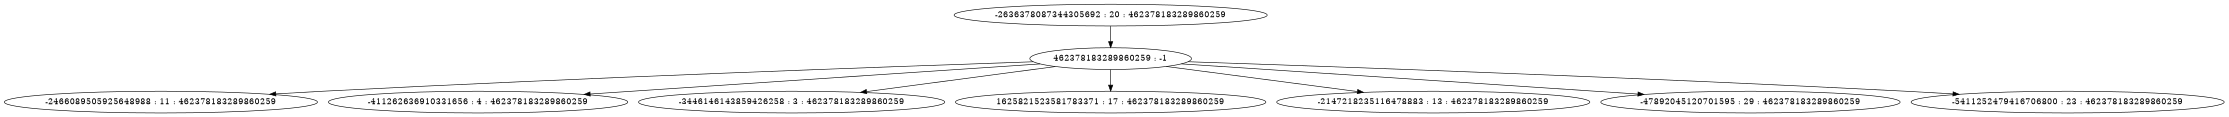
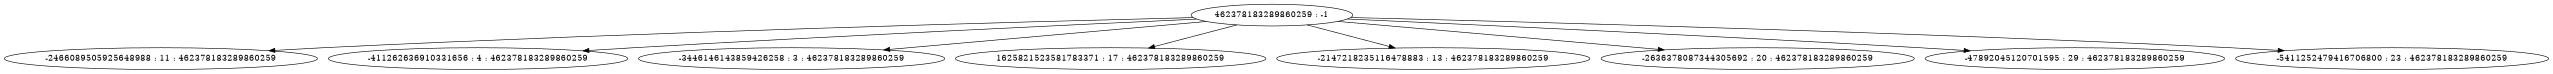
edge "-2636378087344305692 : 20 : 462378183289860259" -> "462378183289860259 : -1": reversed
